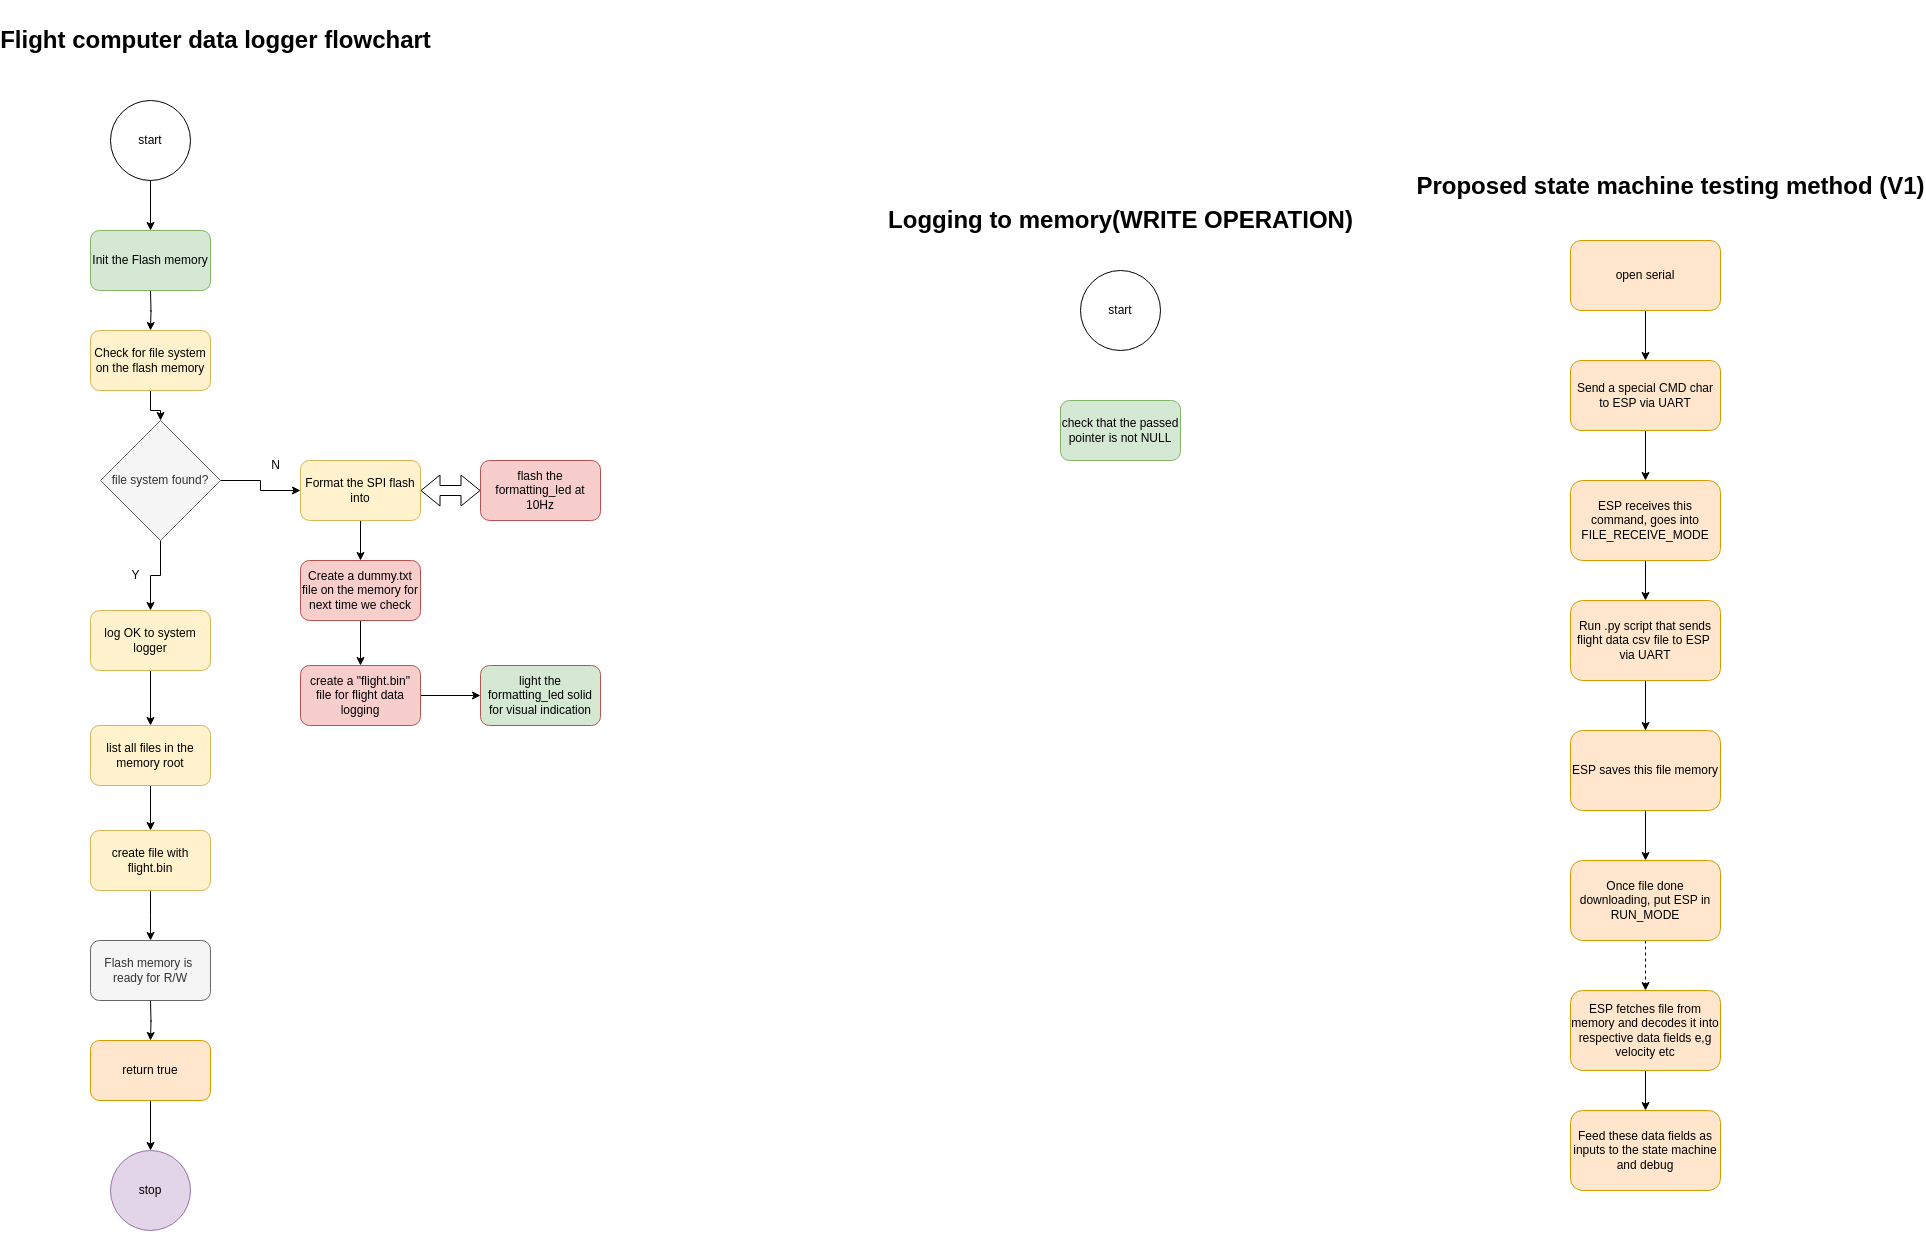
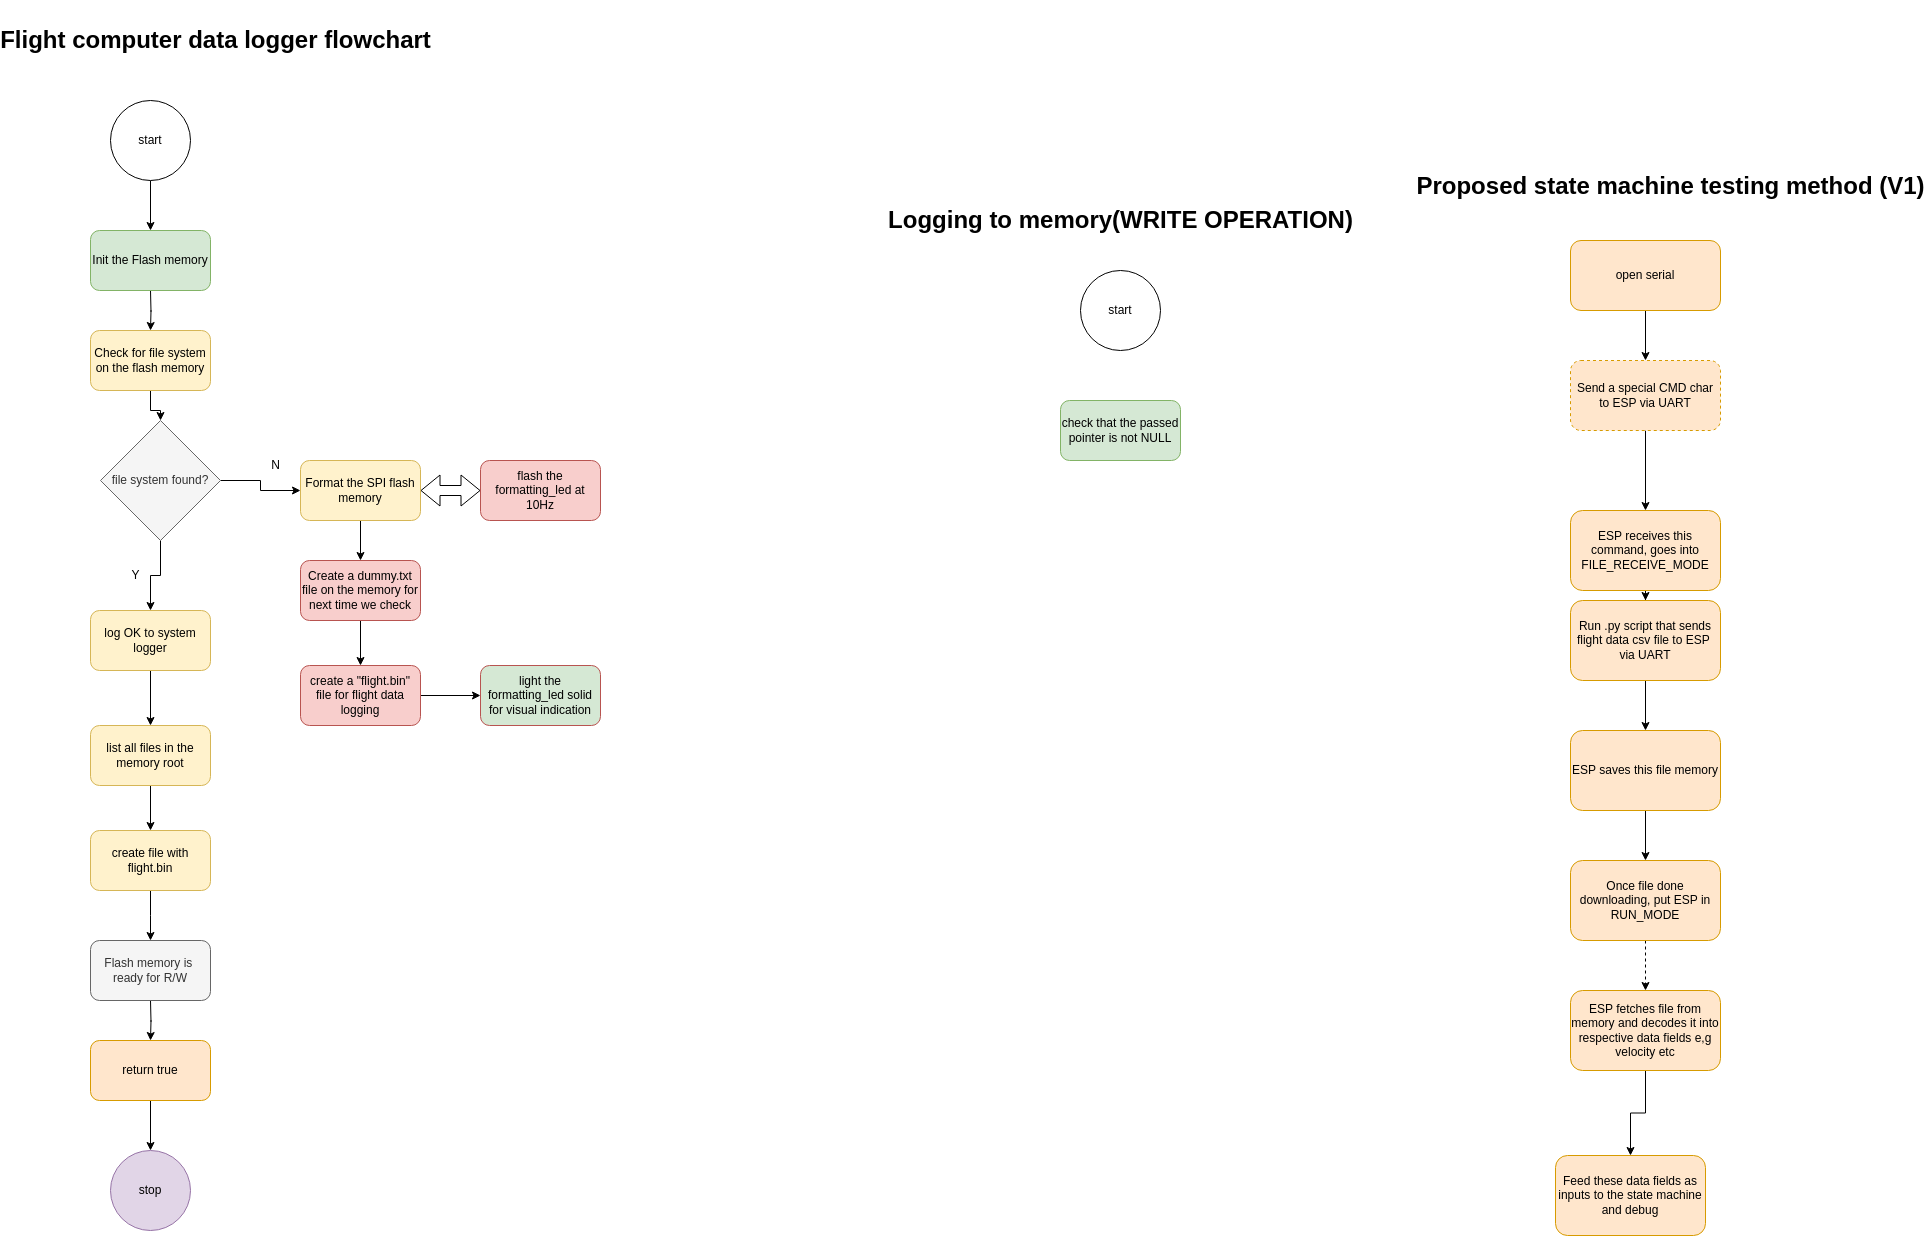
node "Send a special CMD char to ESP via UART": style solid -> dashed
node "Format the SPI flash into": label "Format the SPI flash into" -> "Format the SPI flash memory"
node "ESP receives this command, goes into FILE_RECEIVE_MODE": moved (1646, 521) -> (1646, 551)
node "Feed these data fields as inputs to the state machine and debug": moved (1646, 1151) -> (1631, 1196)
